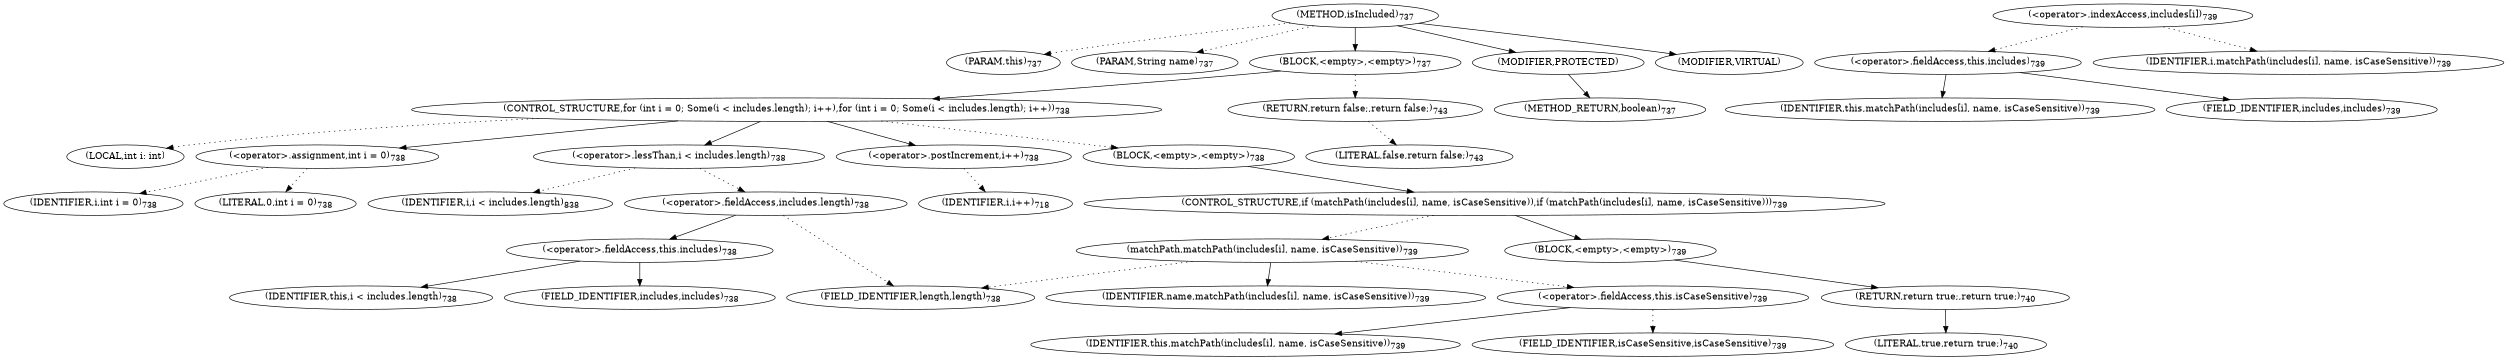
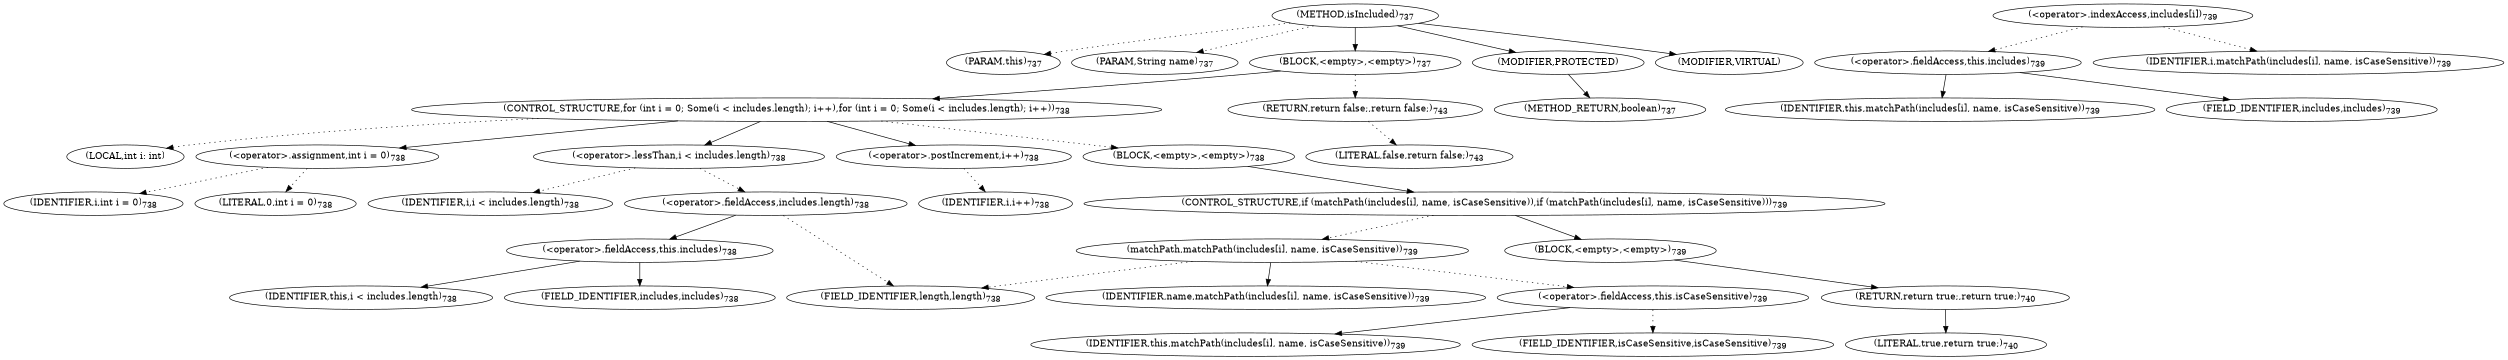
node "(IDENTIFIER,i,i < includes.length)": text "838" -> "738"
node "(IDENTIFIER,i,i++)": text "718" -> "738"
